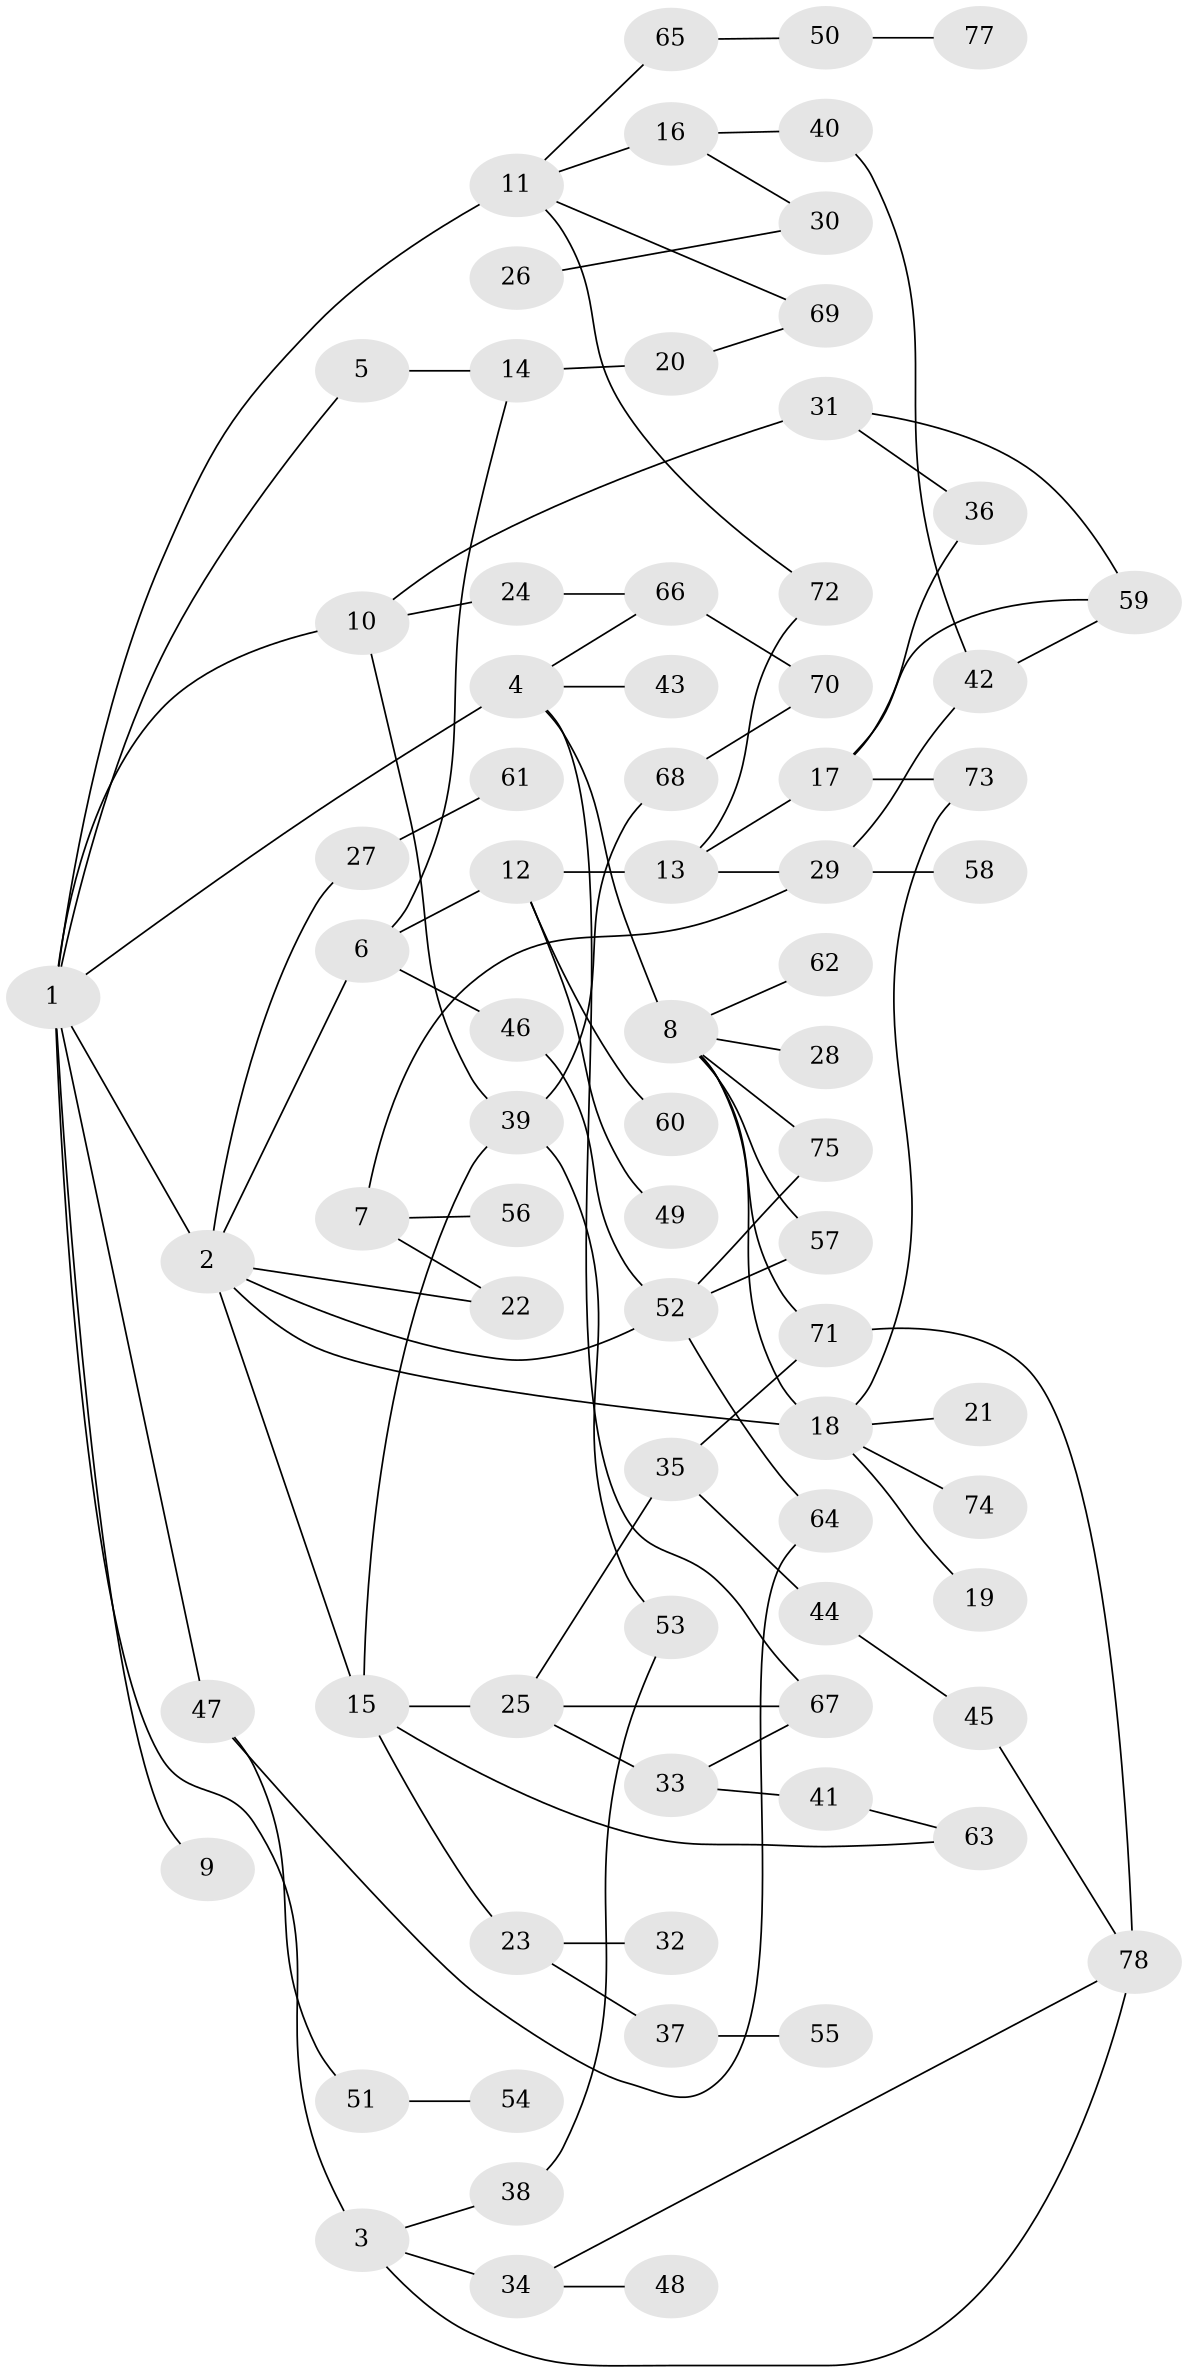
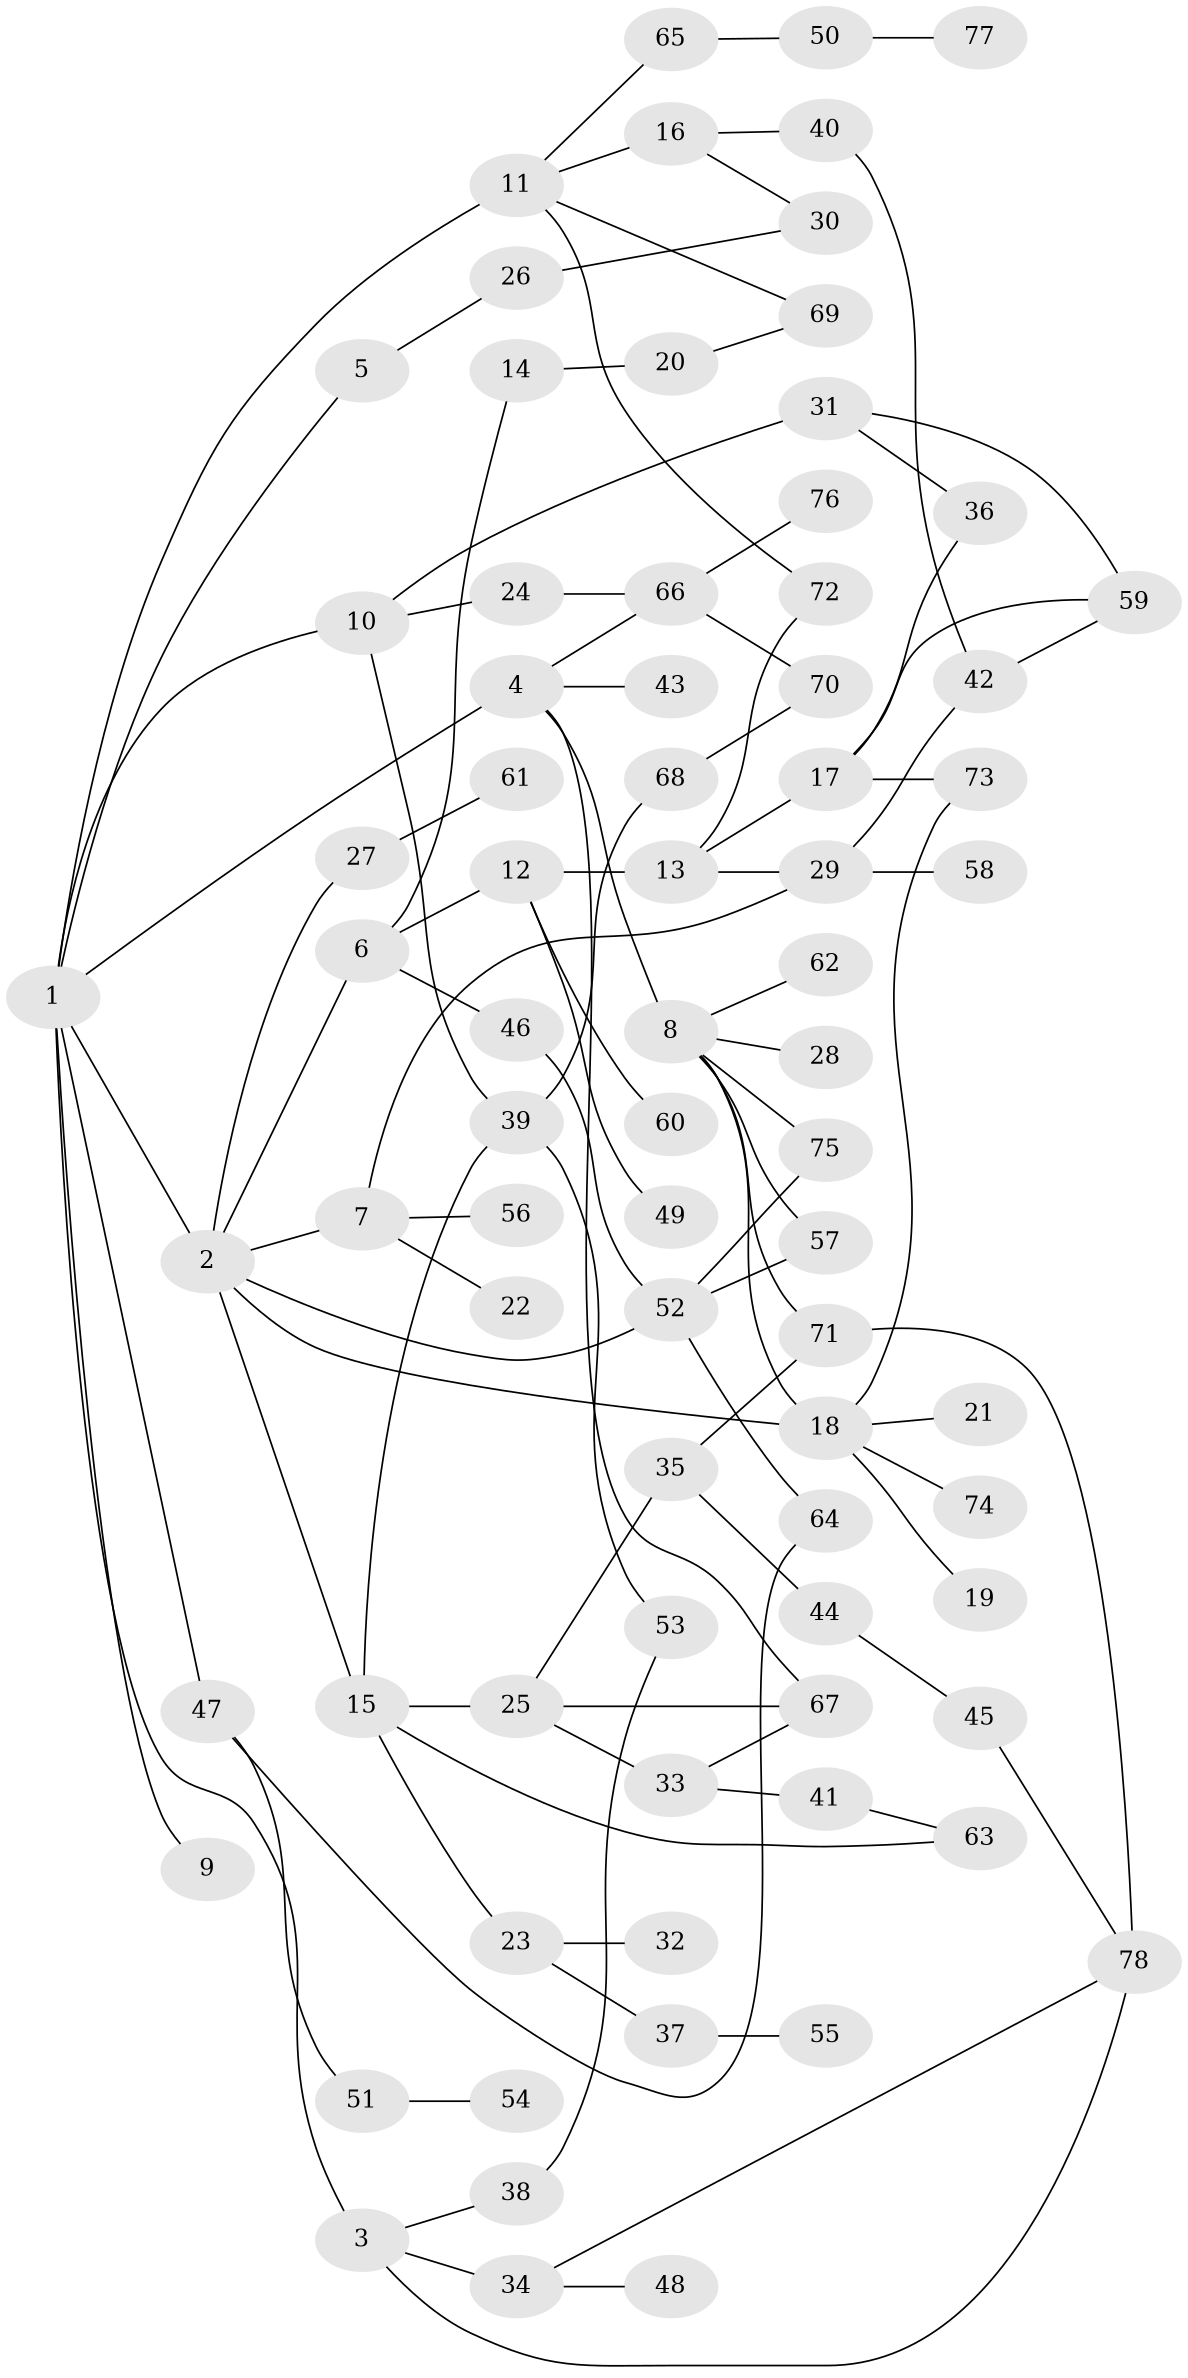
edge "5" -- "14": now "5" -- "26"
node "76": added
edge "2" -- "22": now "2" -- "7"
